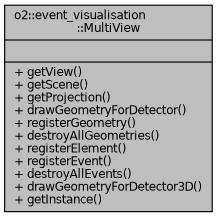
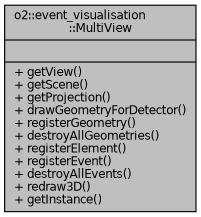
node "o2::event_visualisation": text "+ drawGeometryForDetector3D()" -> "+ redraw3D()"
